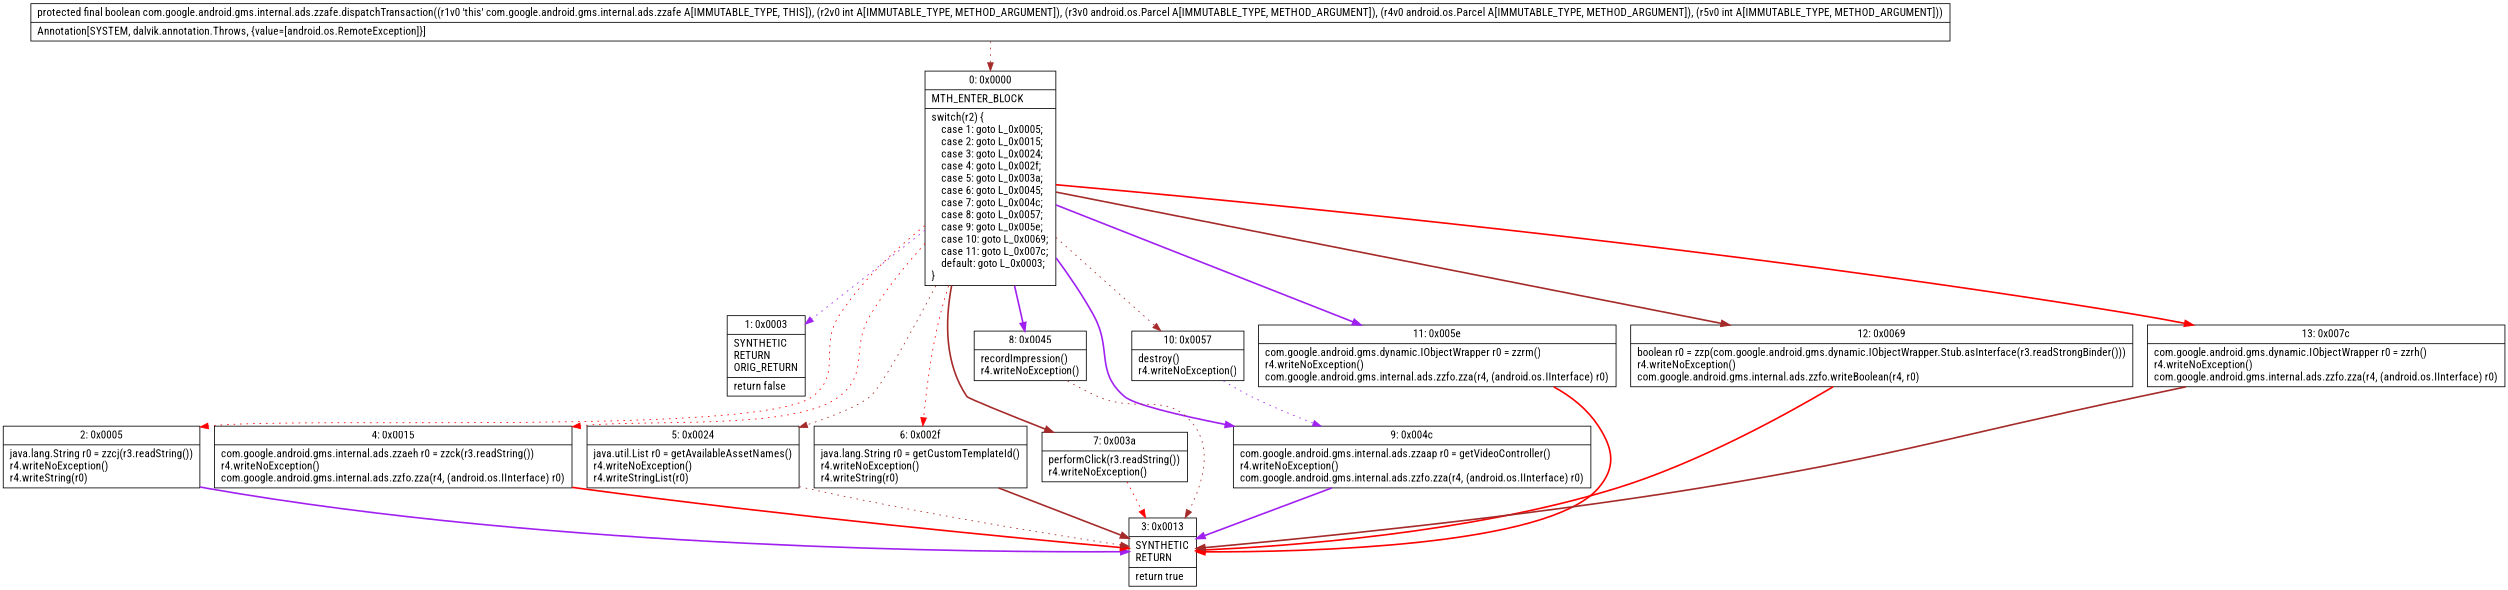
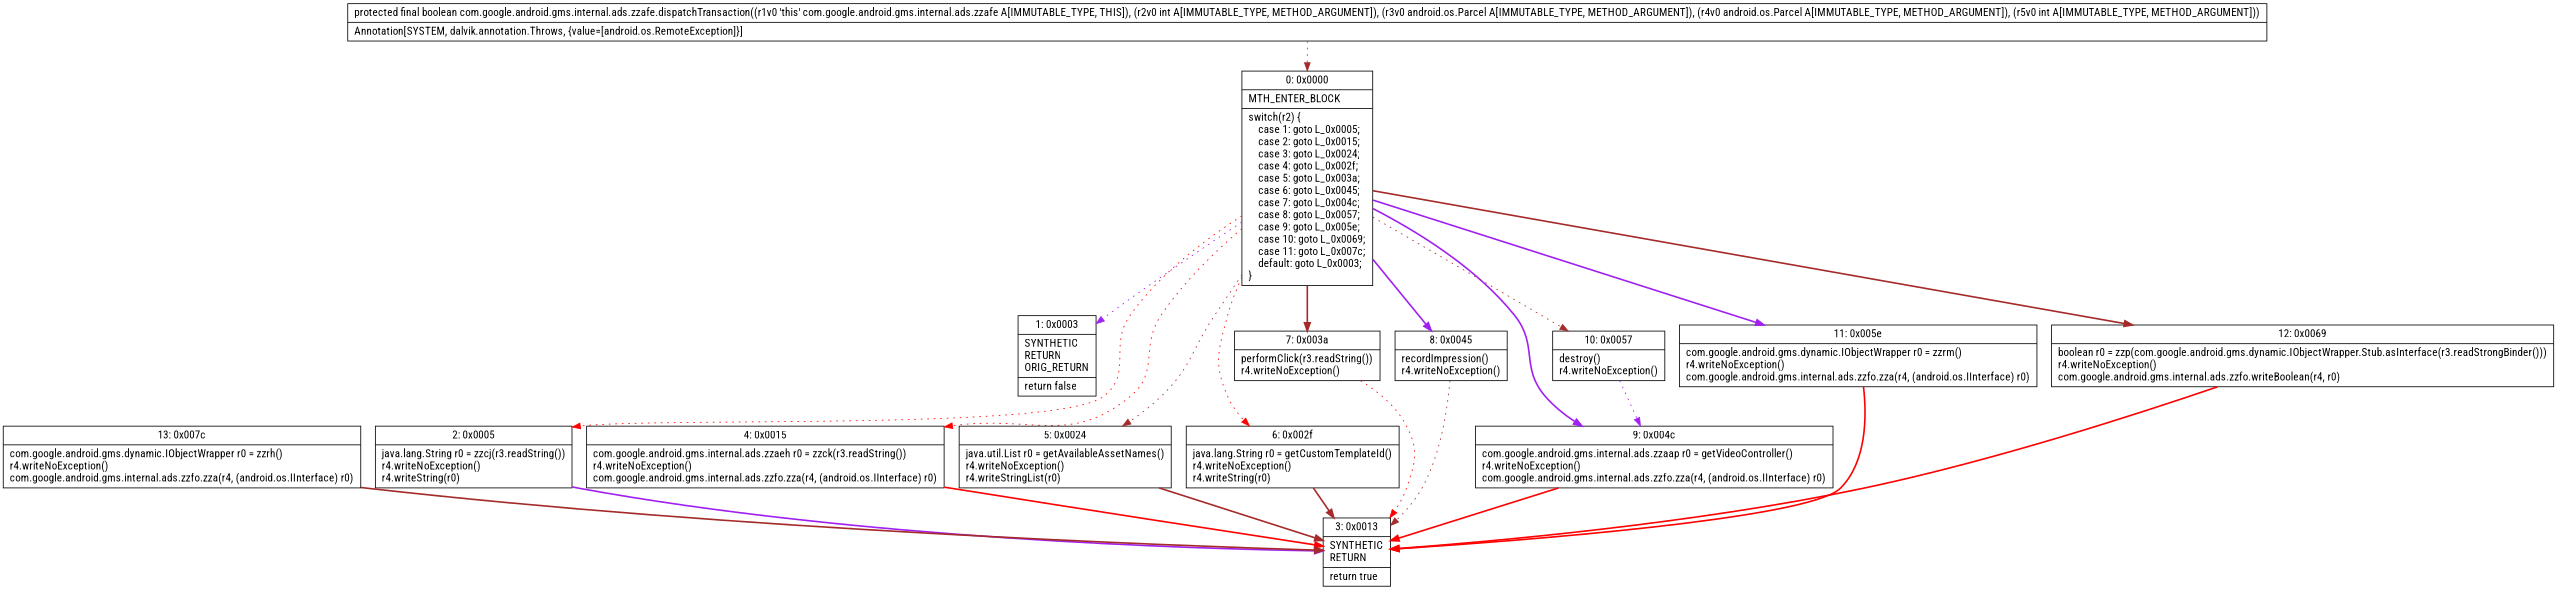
edge "0: 0x0000" -> "13: 0x007c": removed
edge "9: 0x004c" -> "3: 0x0013": color purple -> red
edge "5: 0x0024" -> "3: 0x0013": style dotted -> bold
